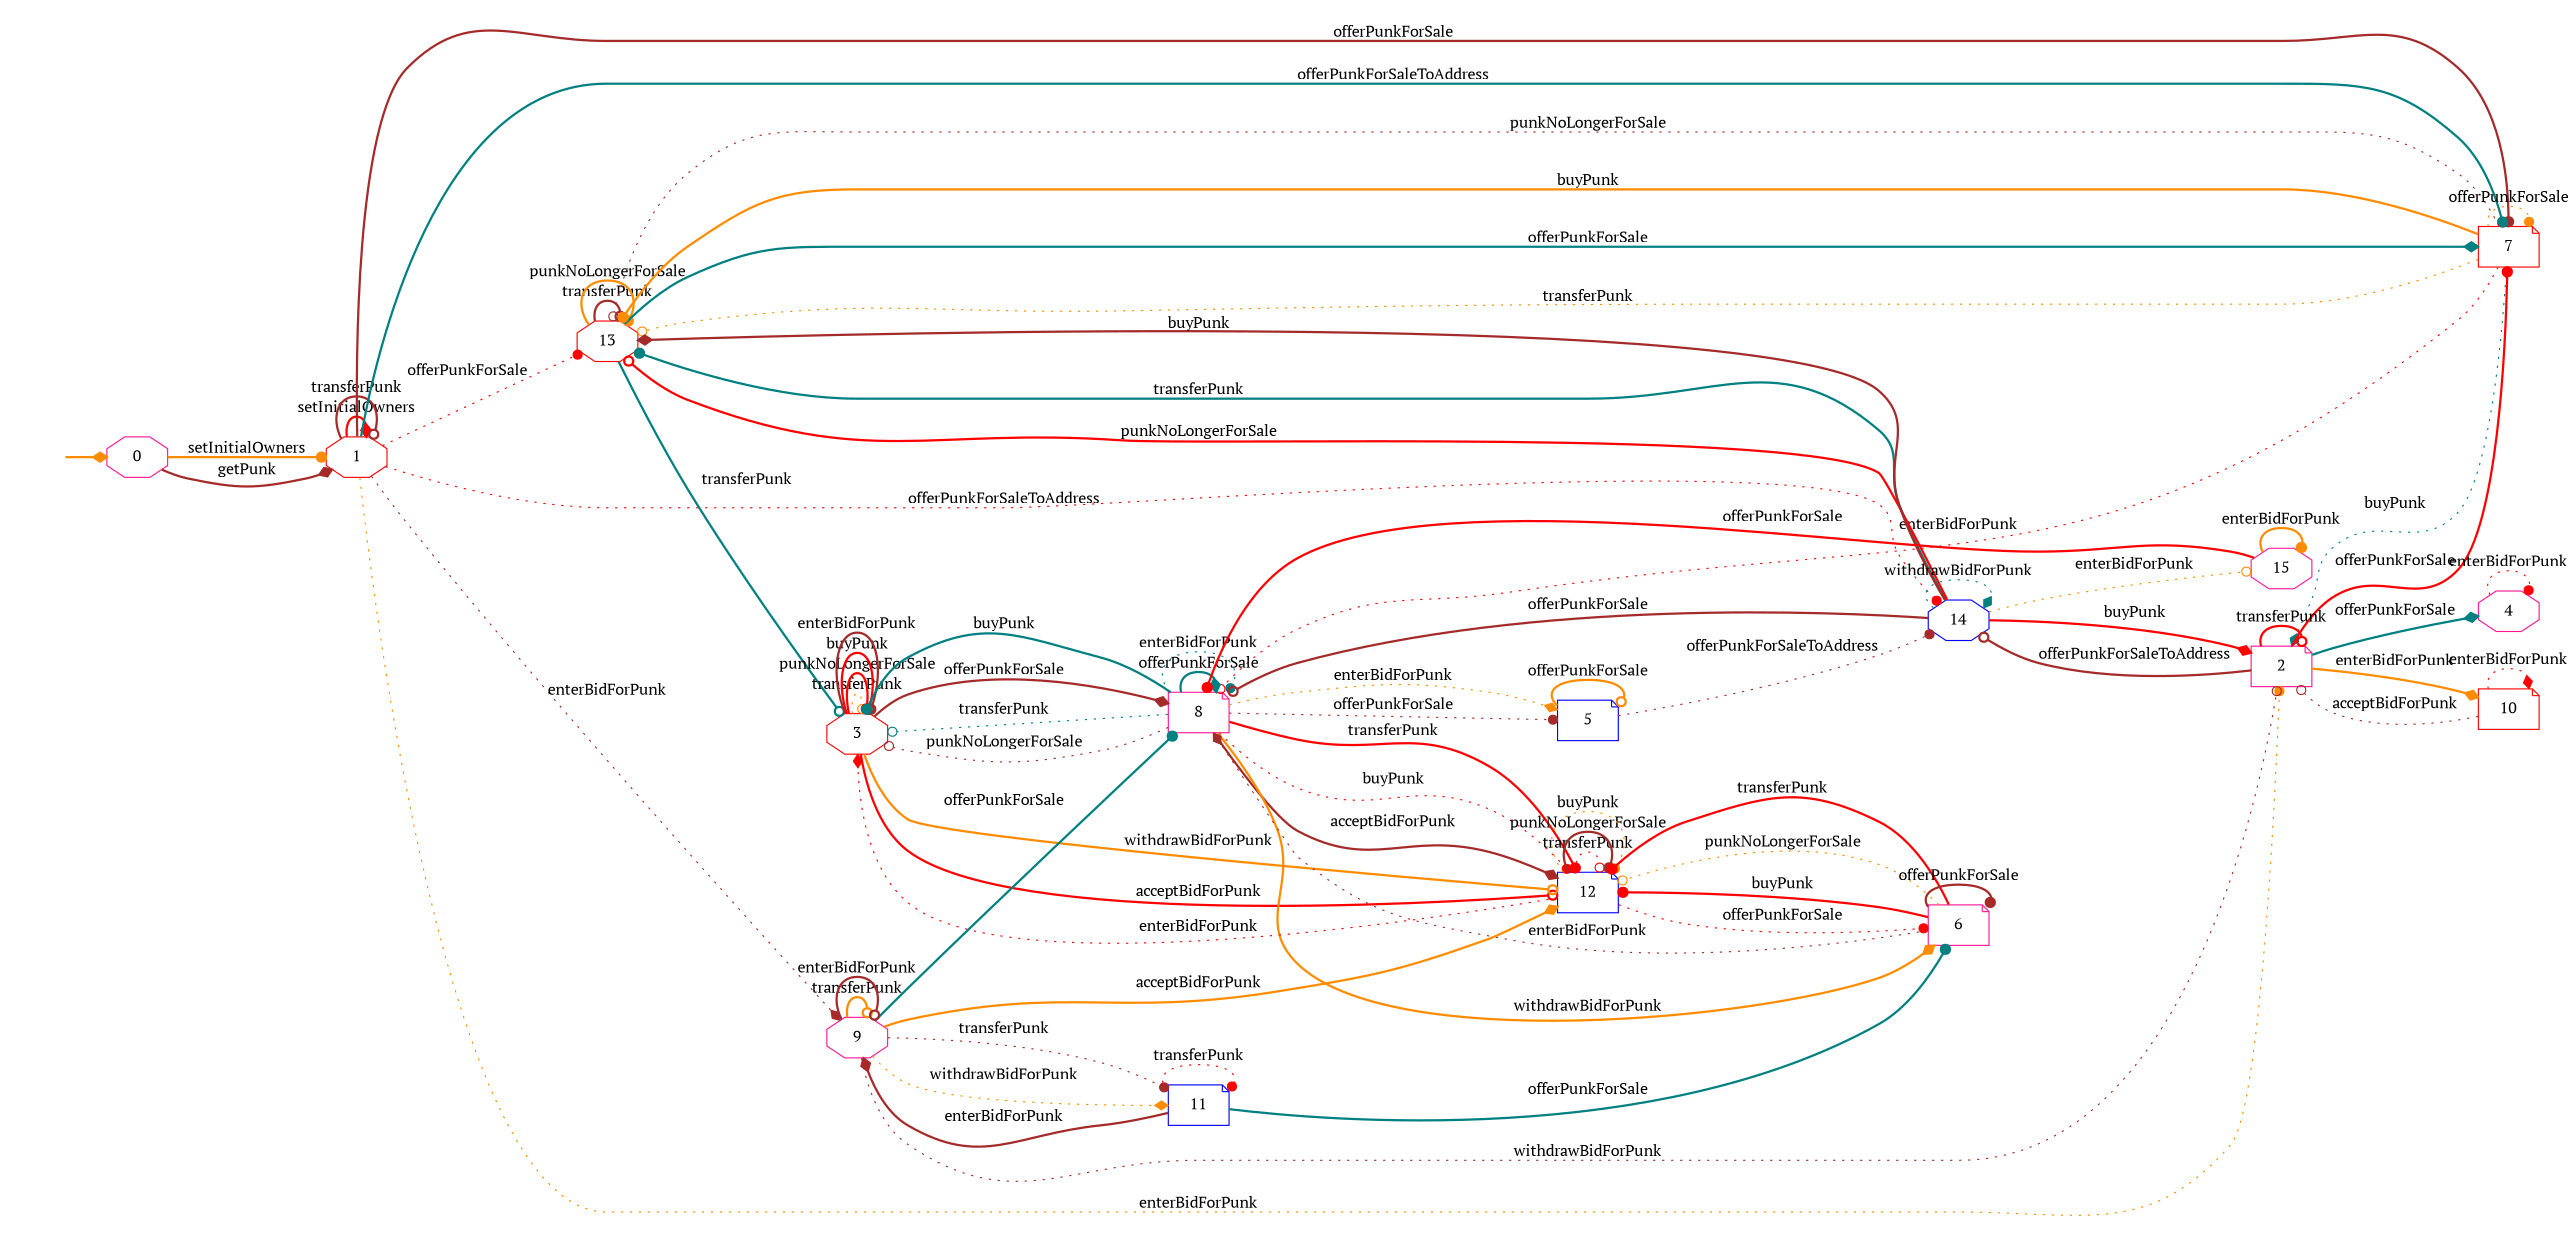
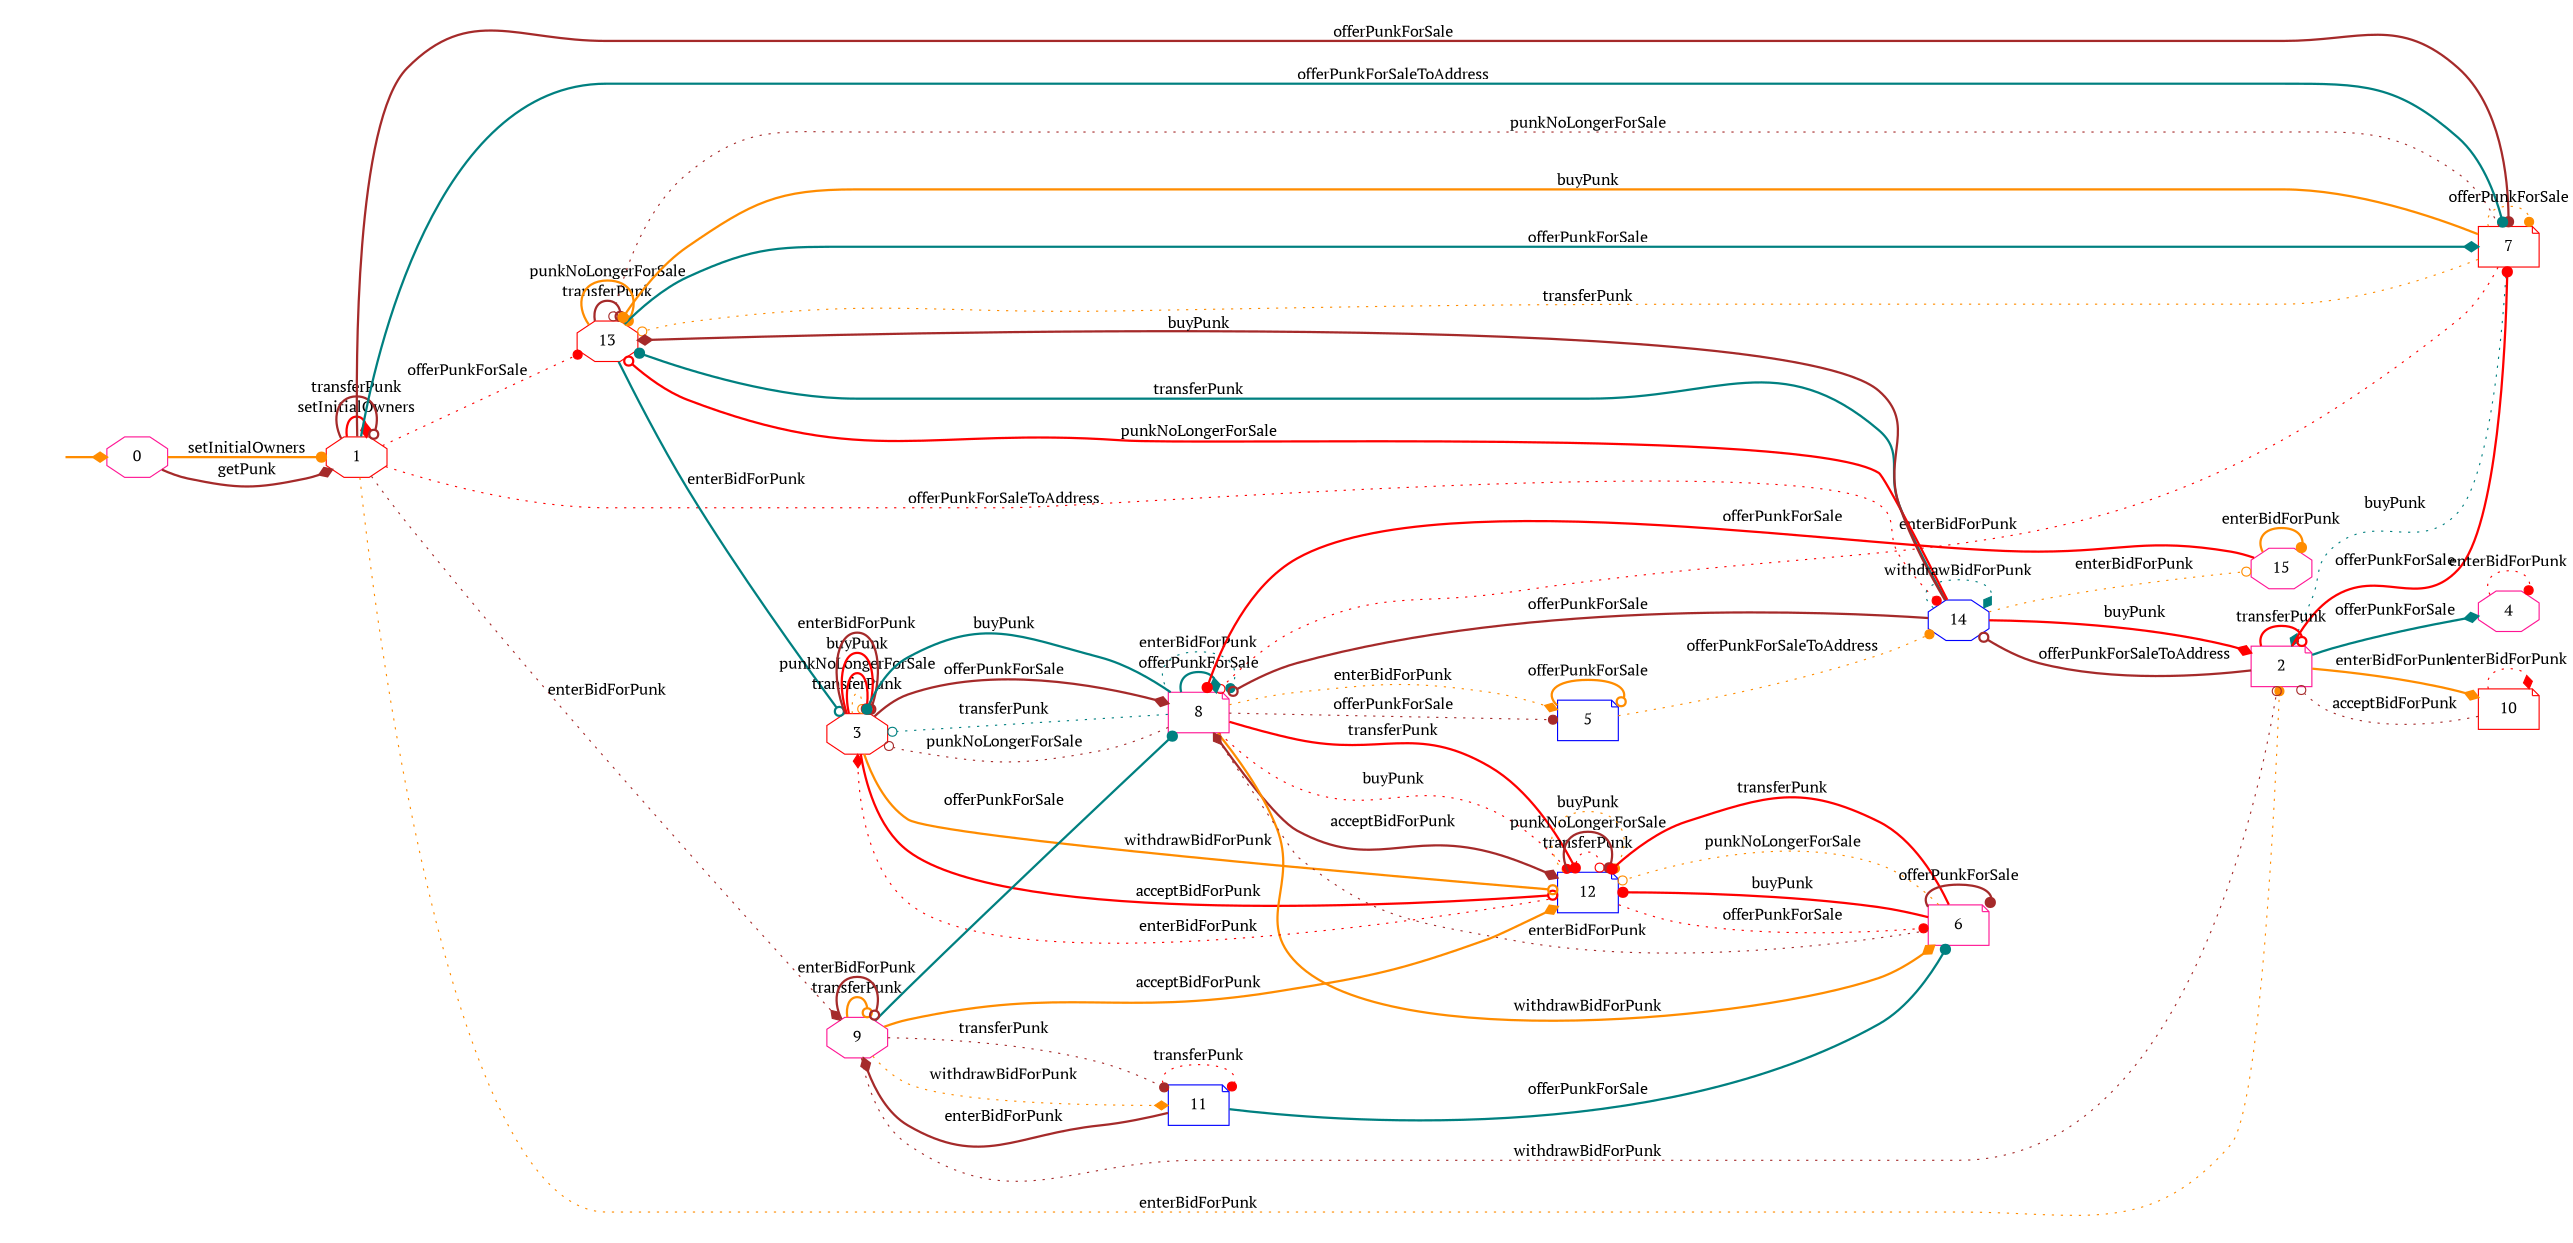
edge "13" -> "3": label "transferPunk" -> "enterBidForPunk"
edge "5" -> "14": color brown -> darkorange
